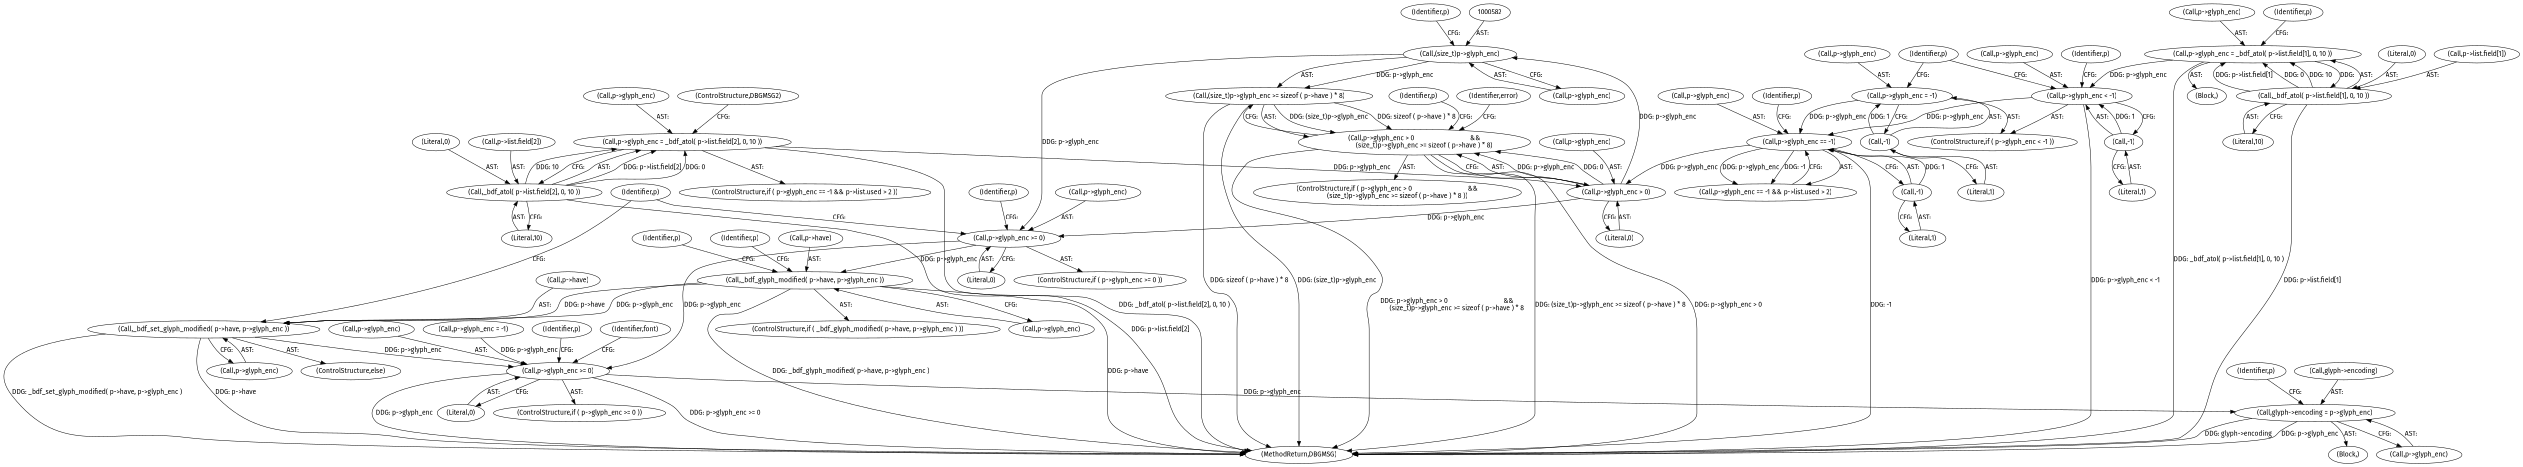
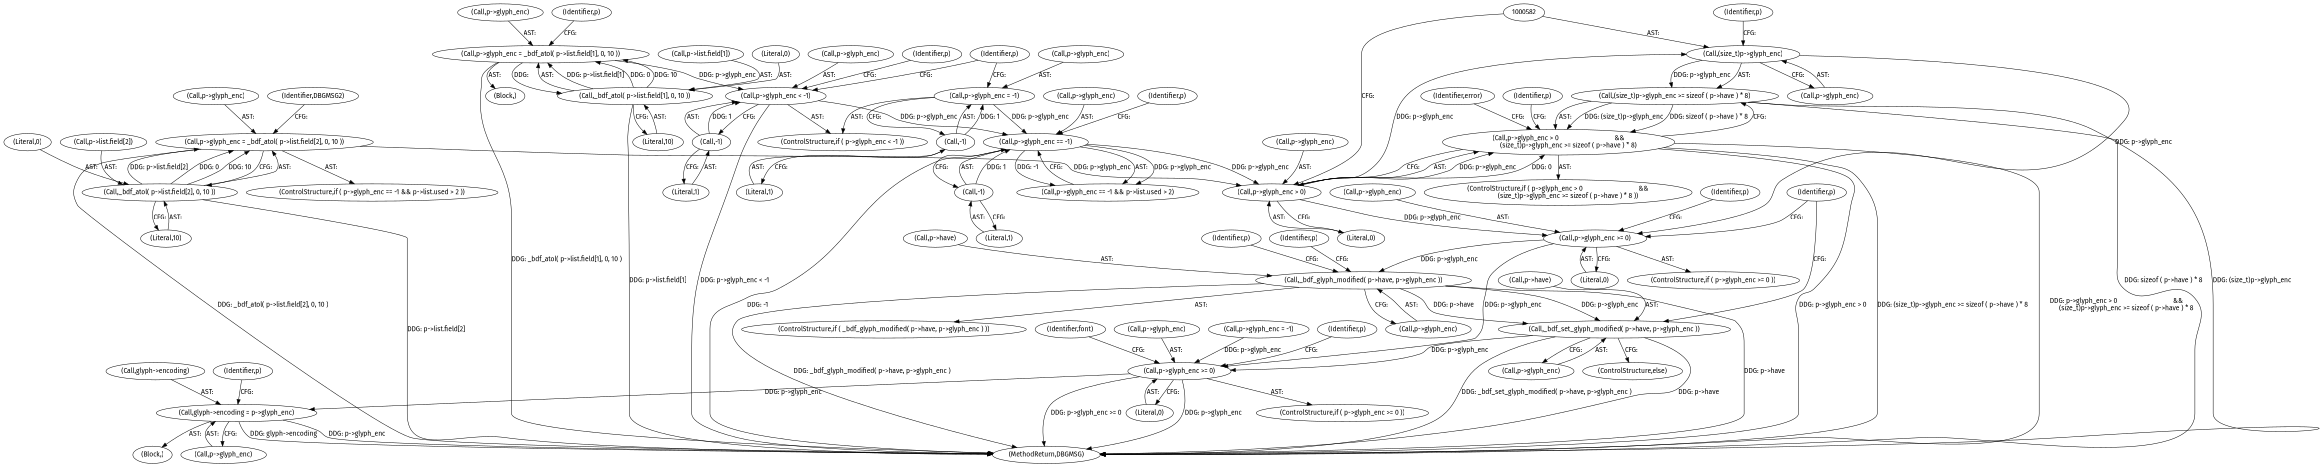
edge "1000582" -> "(Call,p->glyph_enc > 0)": added, label "CFG:"
node "(ControlStructure,DBGMSG2)": label "(ControlStructure,DBGMSG2)" -> "(Identifier,DBGMSG2)"
edge "(Call,_bdf_set_glyph_modified( p->have, p->glyph_enc ))" -> "(ControlStructure,else)": label "AST: " -> "CFG: "
